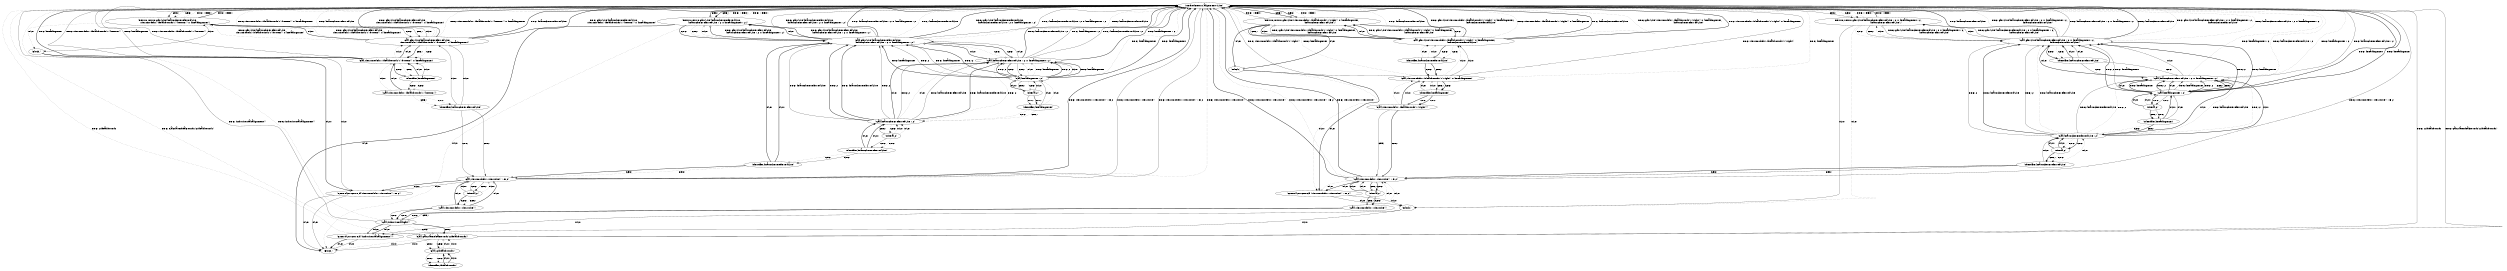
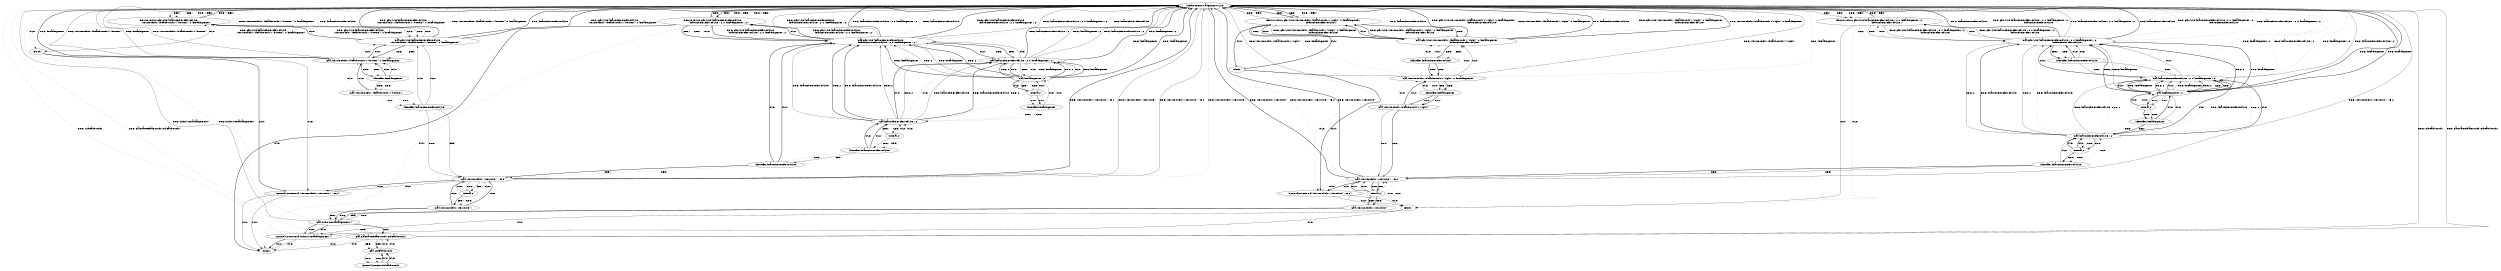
node "(Call,is_horizontal_gfx())": label "(Call,is_horizontal_gfx())" -> "(Call,is_horizontal_alignment())"
node "(Identifier,ideal_bounds)": label "(Identifier,ideal_bounds)" -> "(ControlStructure,ideal_bounds)"
